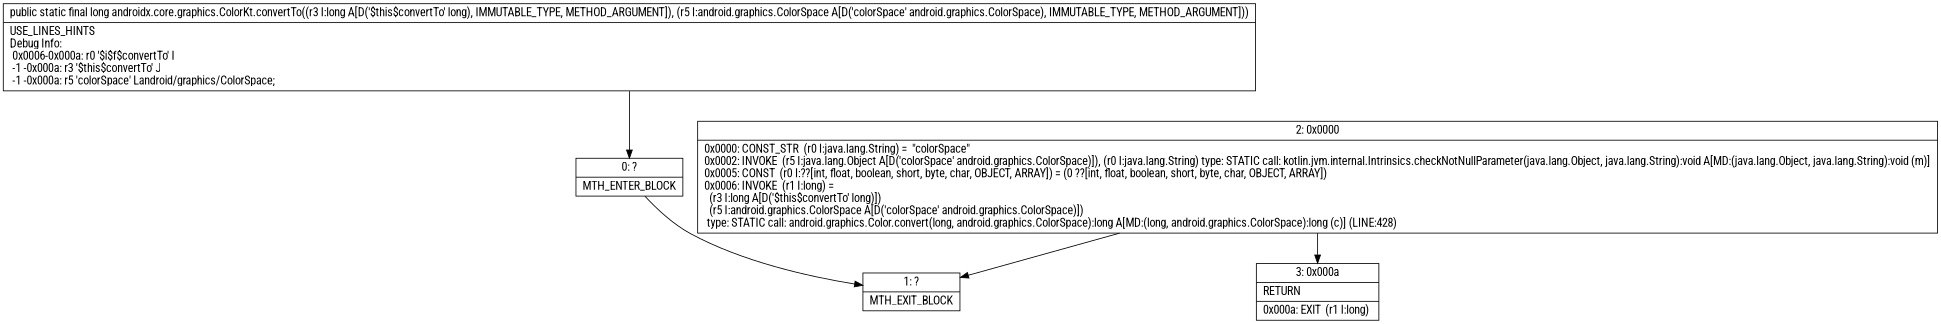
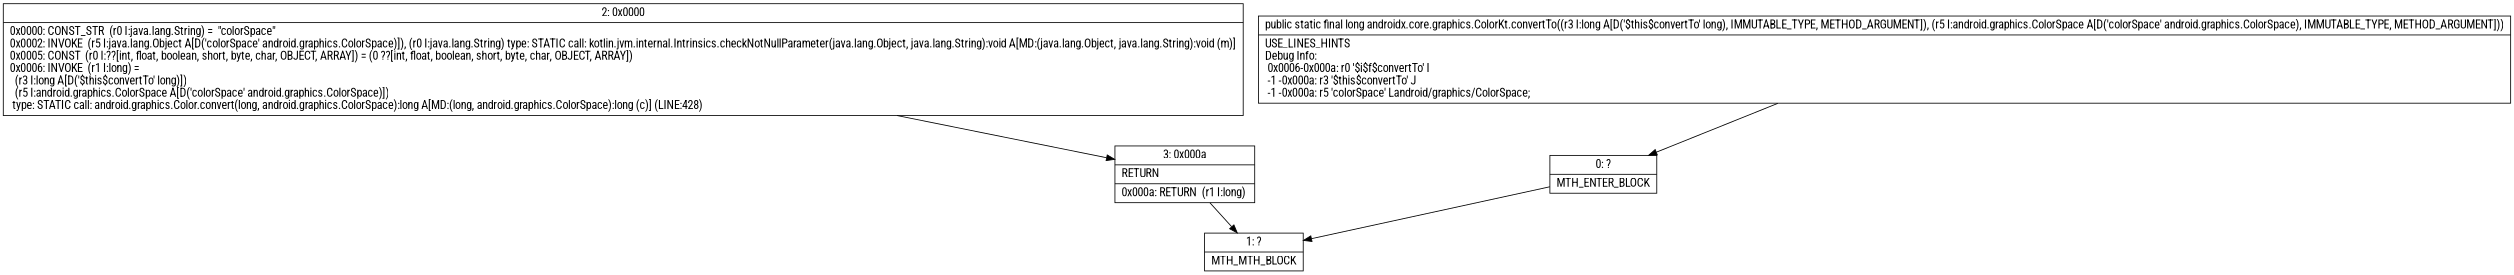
edge "2: 0x0000" -> "1: ?": now "3: 0x000a" -> "1: ?"
node "1: ?": text "MTH_EXIT_BLOCK" -> "MTH_MTH_BLOCK"
node "3: 0x000a": text "0x000a: EXIT  (r1 I:long)" -> "0x000a: RETURN  (r1 I:long)"
